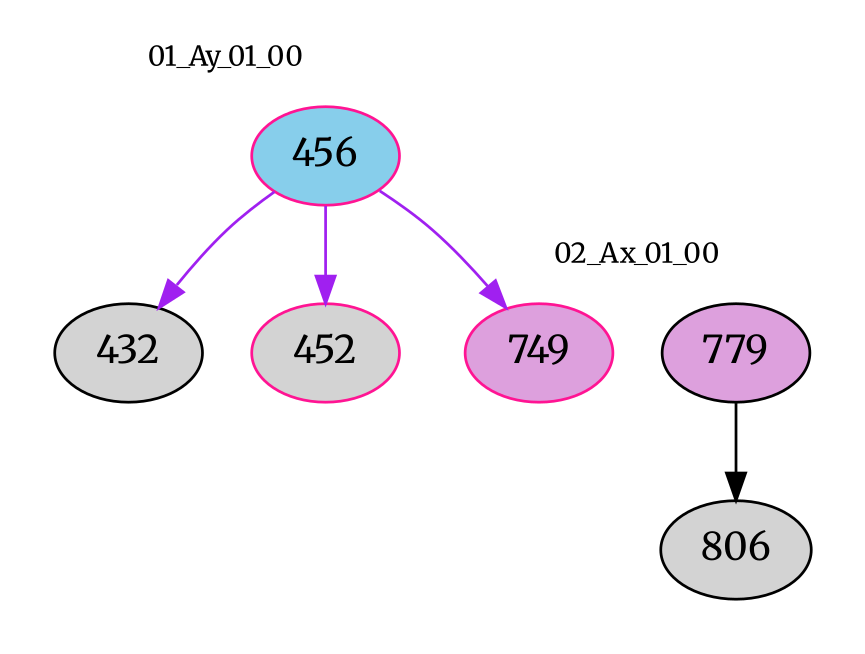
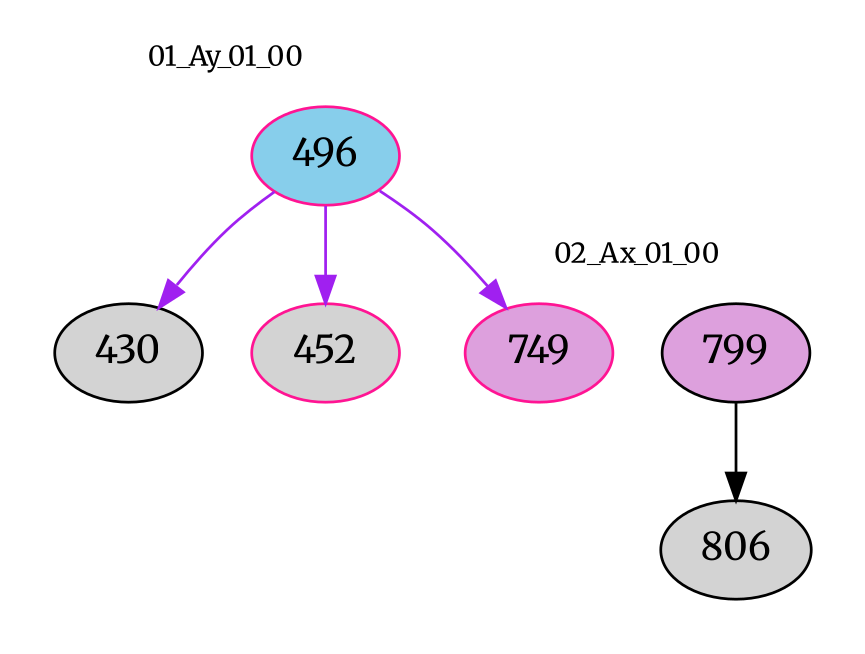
node "456": label "456" -> "496"
node "432": label "432" -> "430"
node "779": label "779" -> "799"
